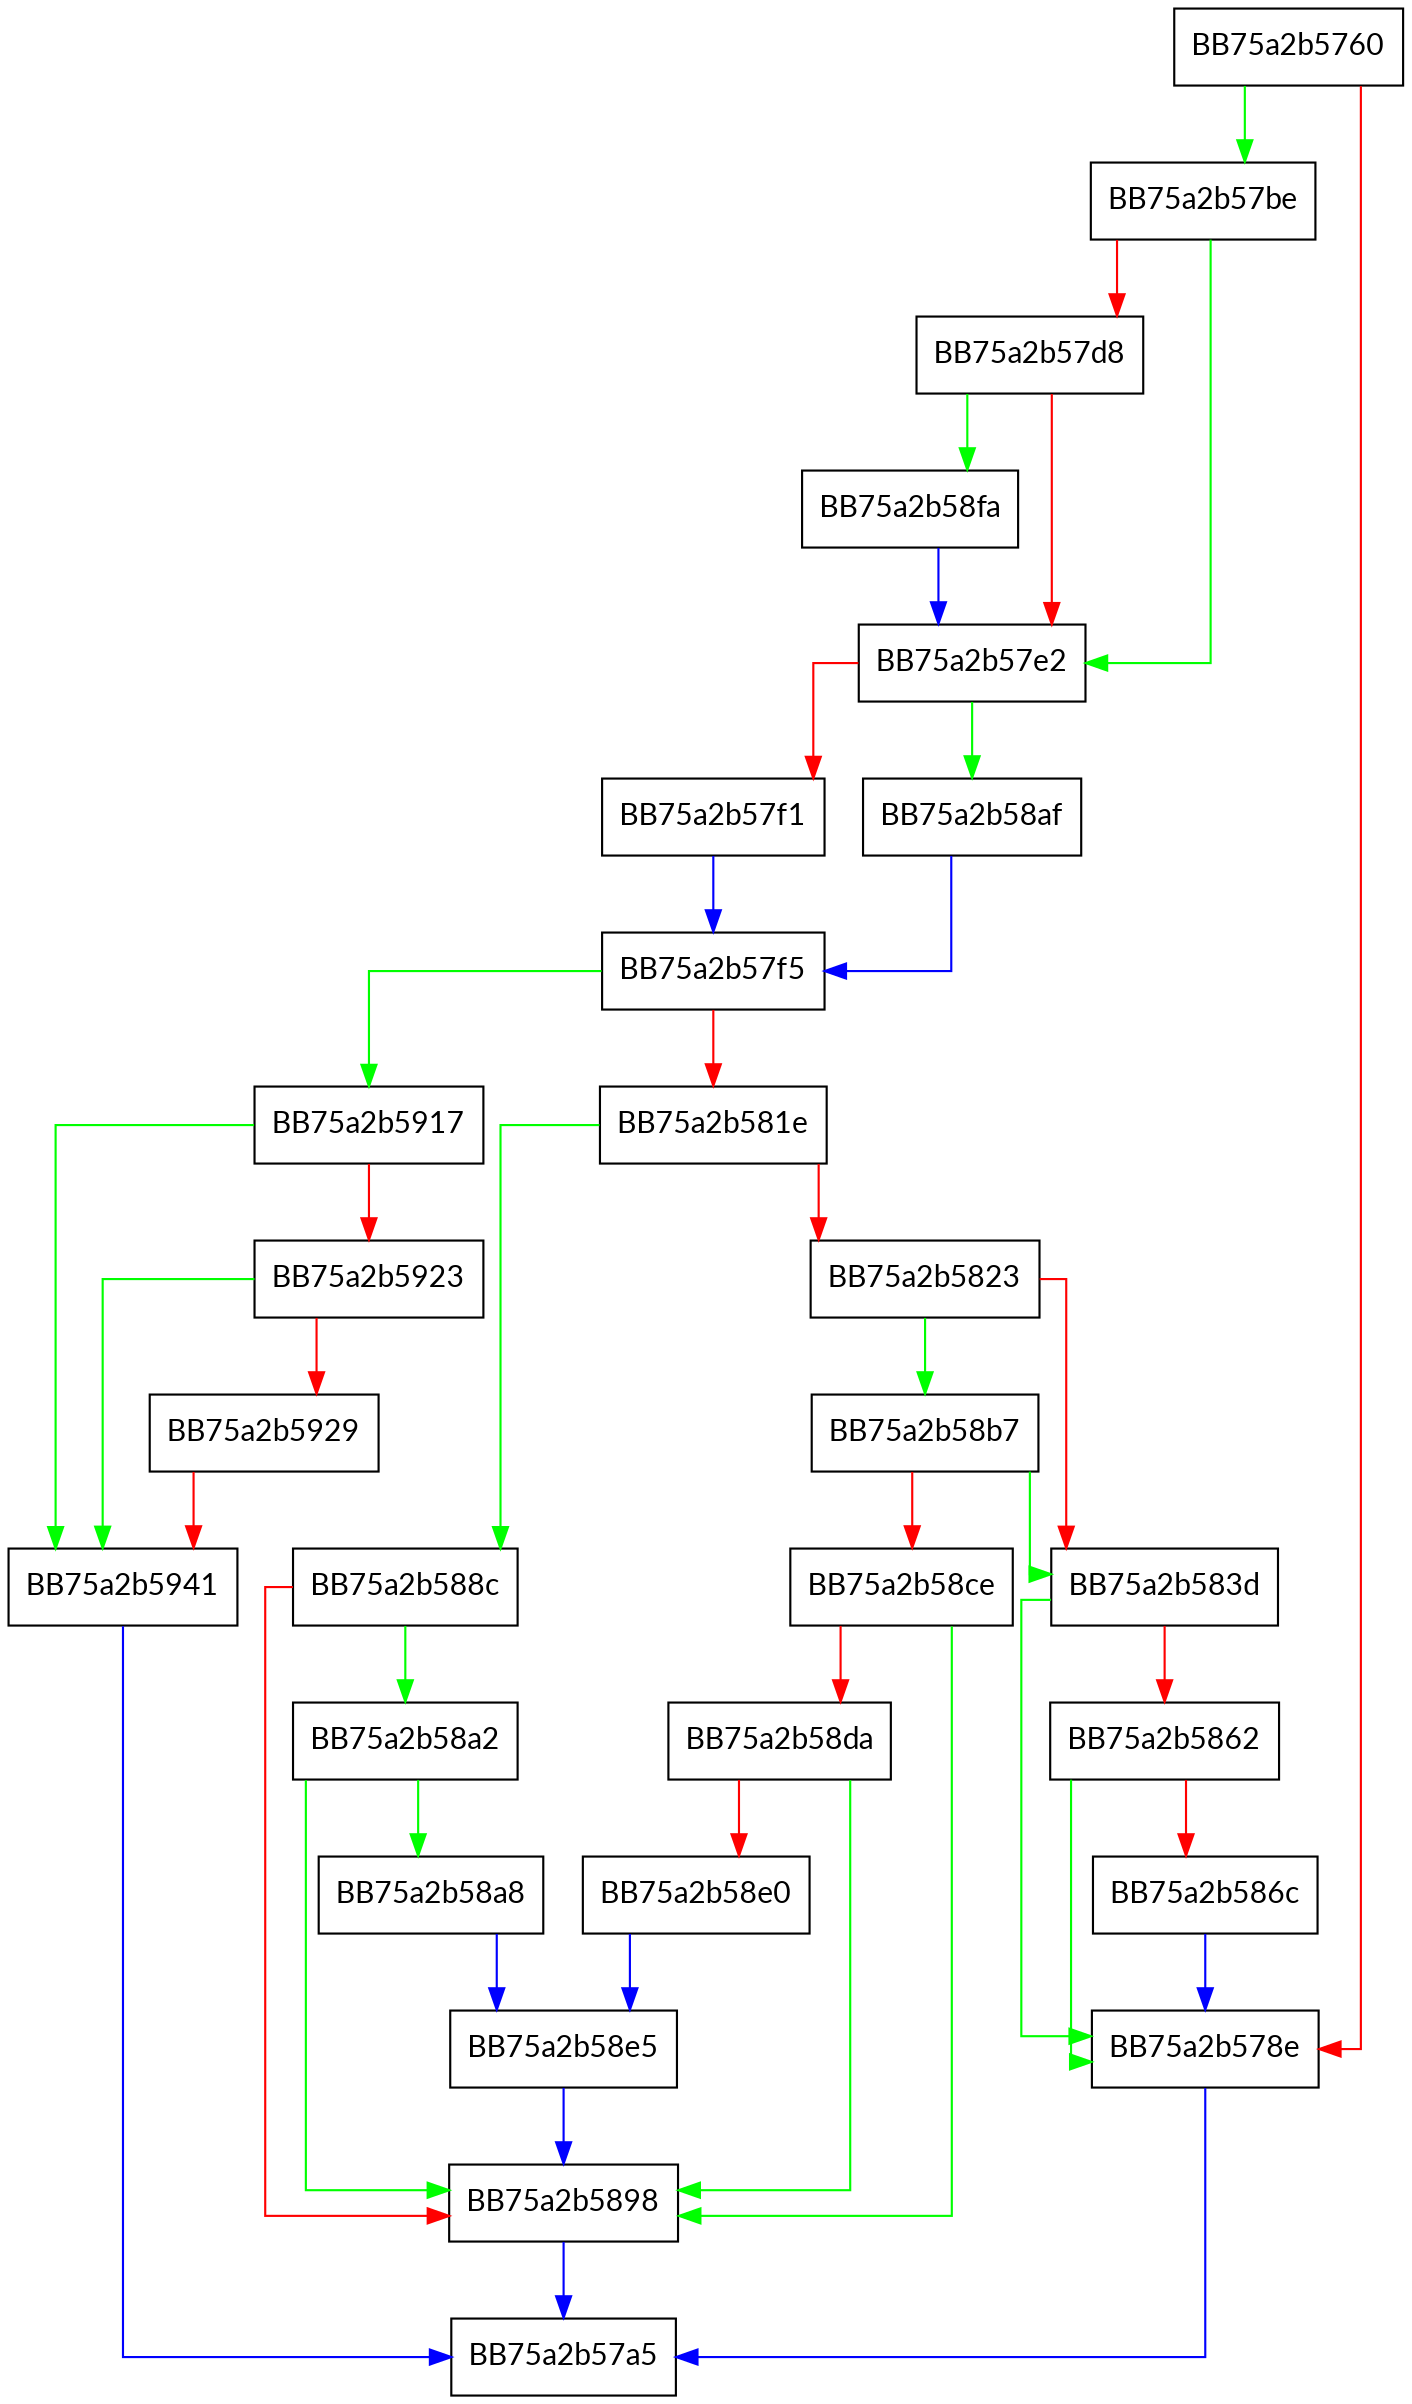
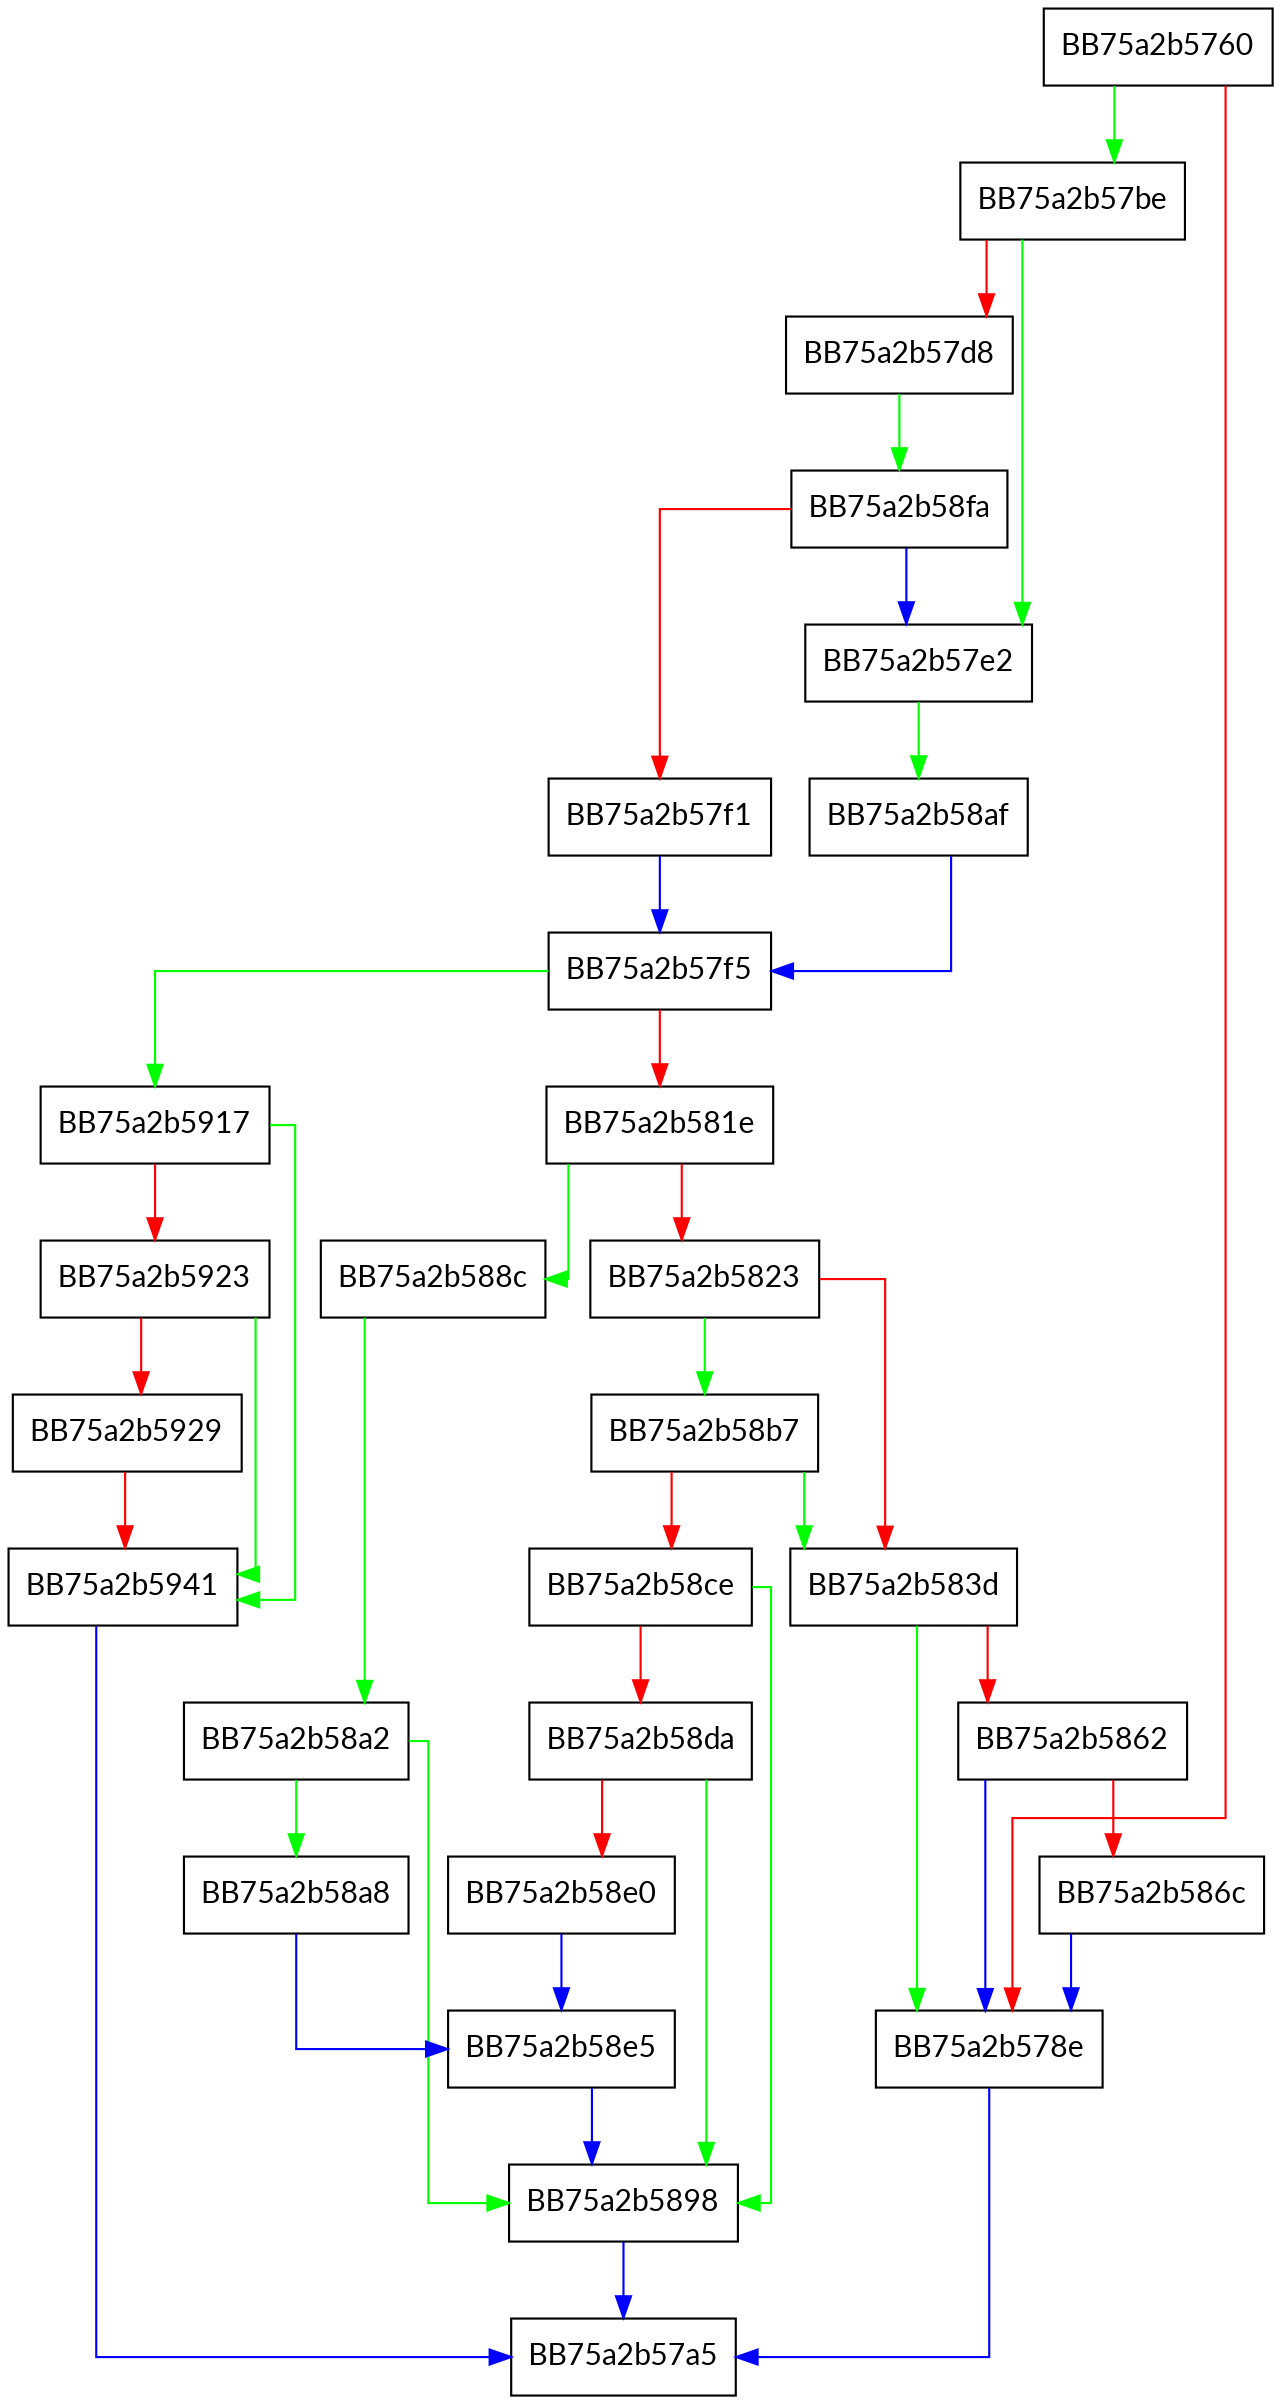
edge "BB75a2b57d8" -> "BB75a2b57e2": removed
edge "BB75a2b57e2" -> "BB75a2b57f1": now "BB75a2b58fa" -> "BB75a2b57f1"
edge "BB75a2b5862" -> "BB75a2b578e": color green -> blue
edge "BB75a2b588c" -> "BB75a2b5898": removed
